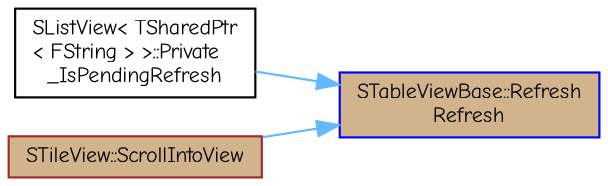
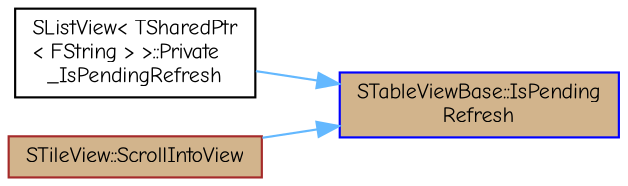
node "STableViewBase::Refresh Refresh": label "STableViewBase::Refresh Refresh" -> "STableViewBase::IsPending Refresh"
